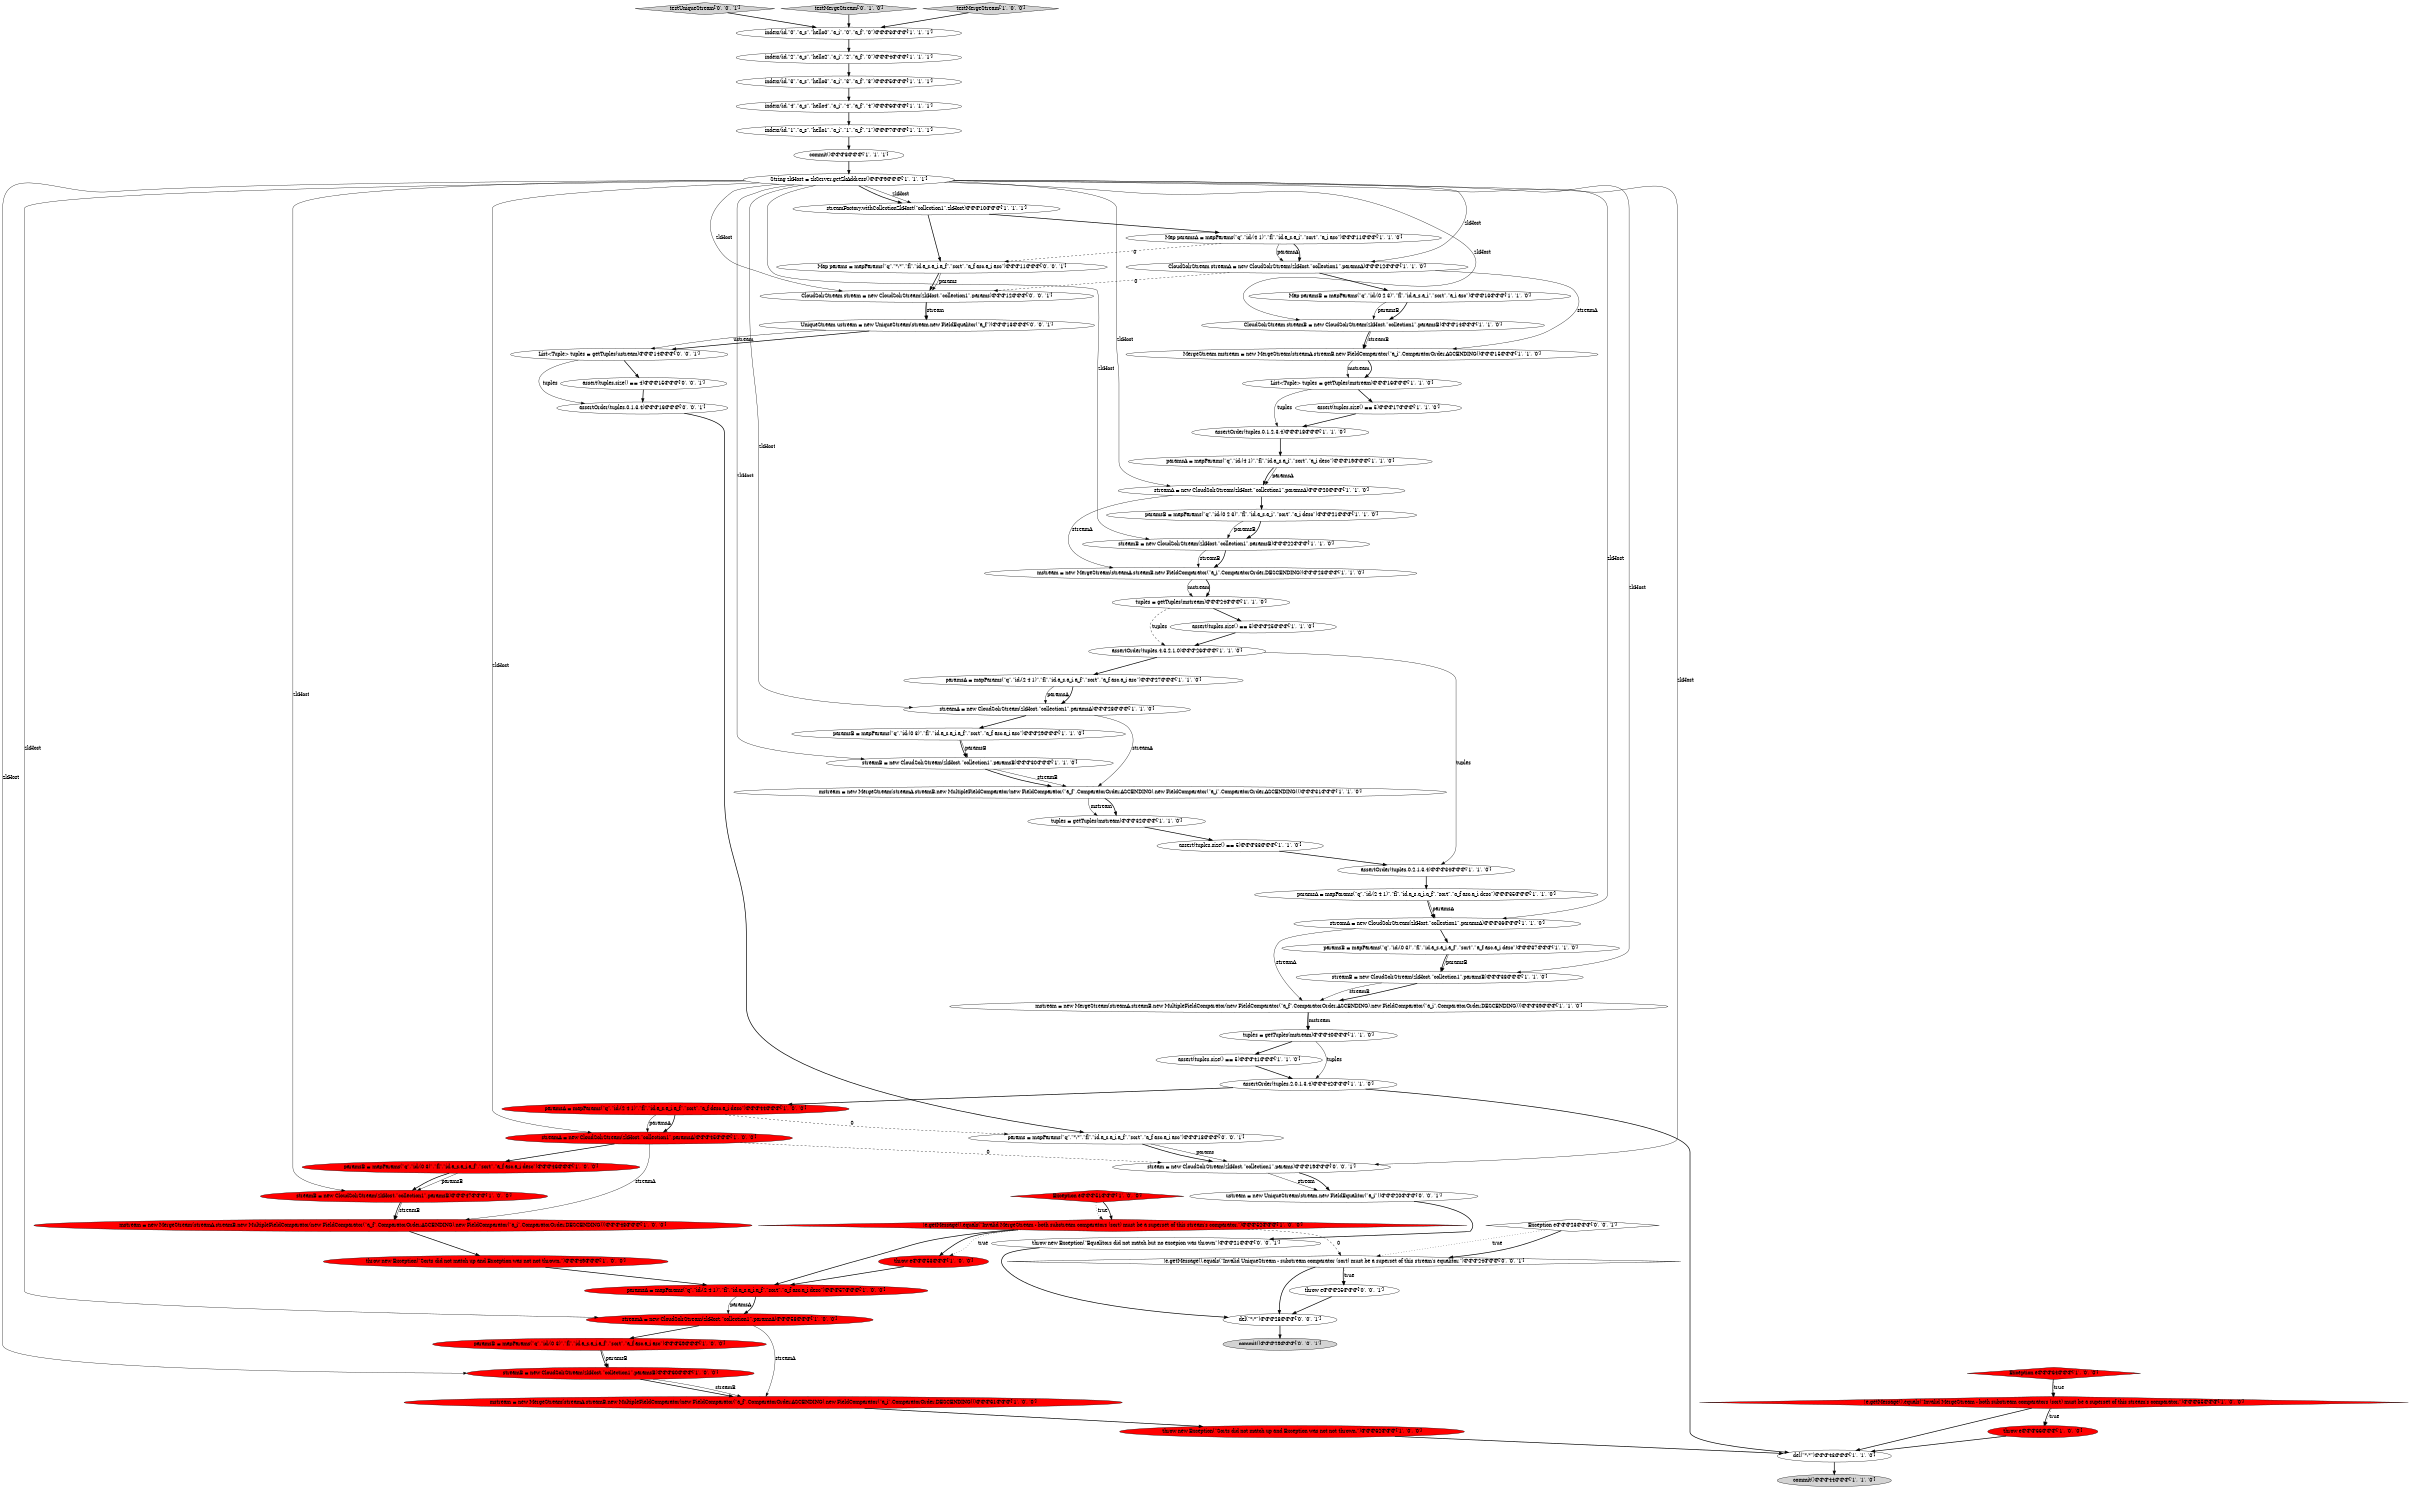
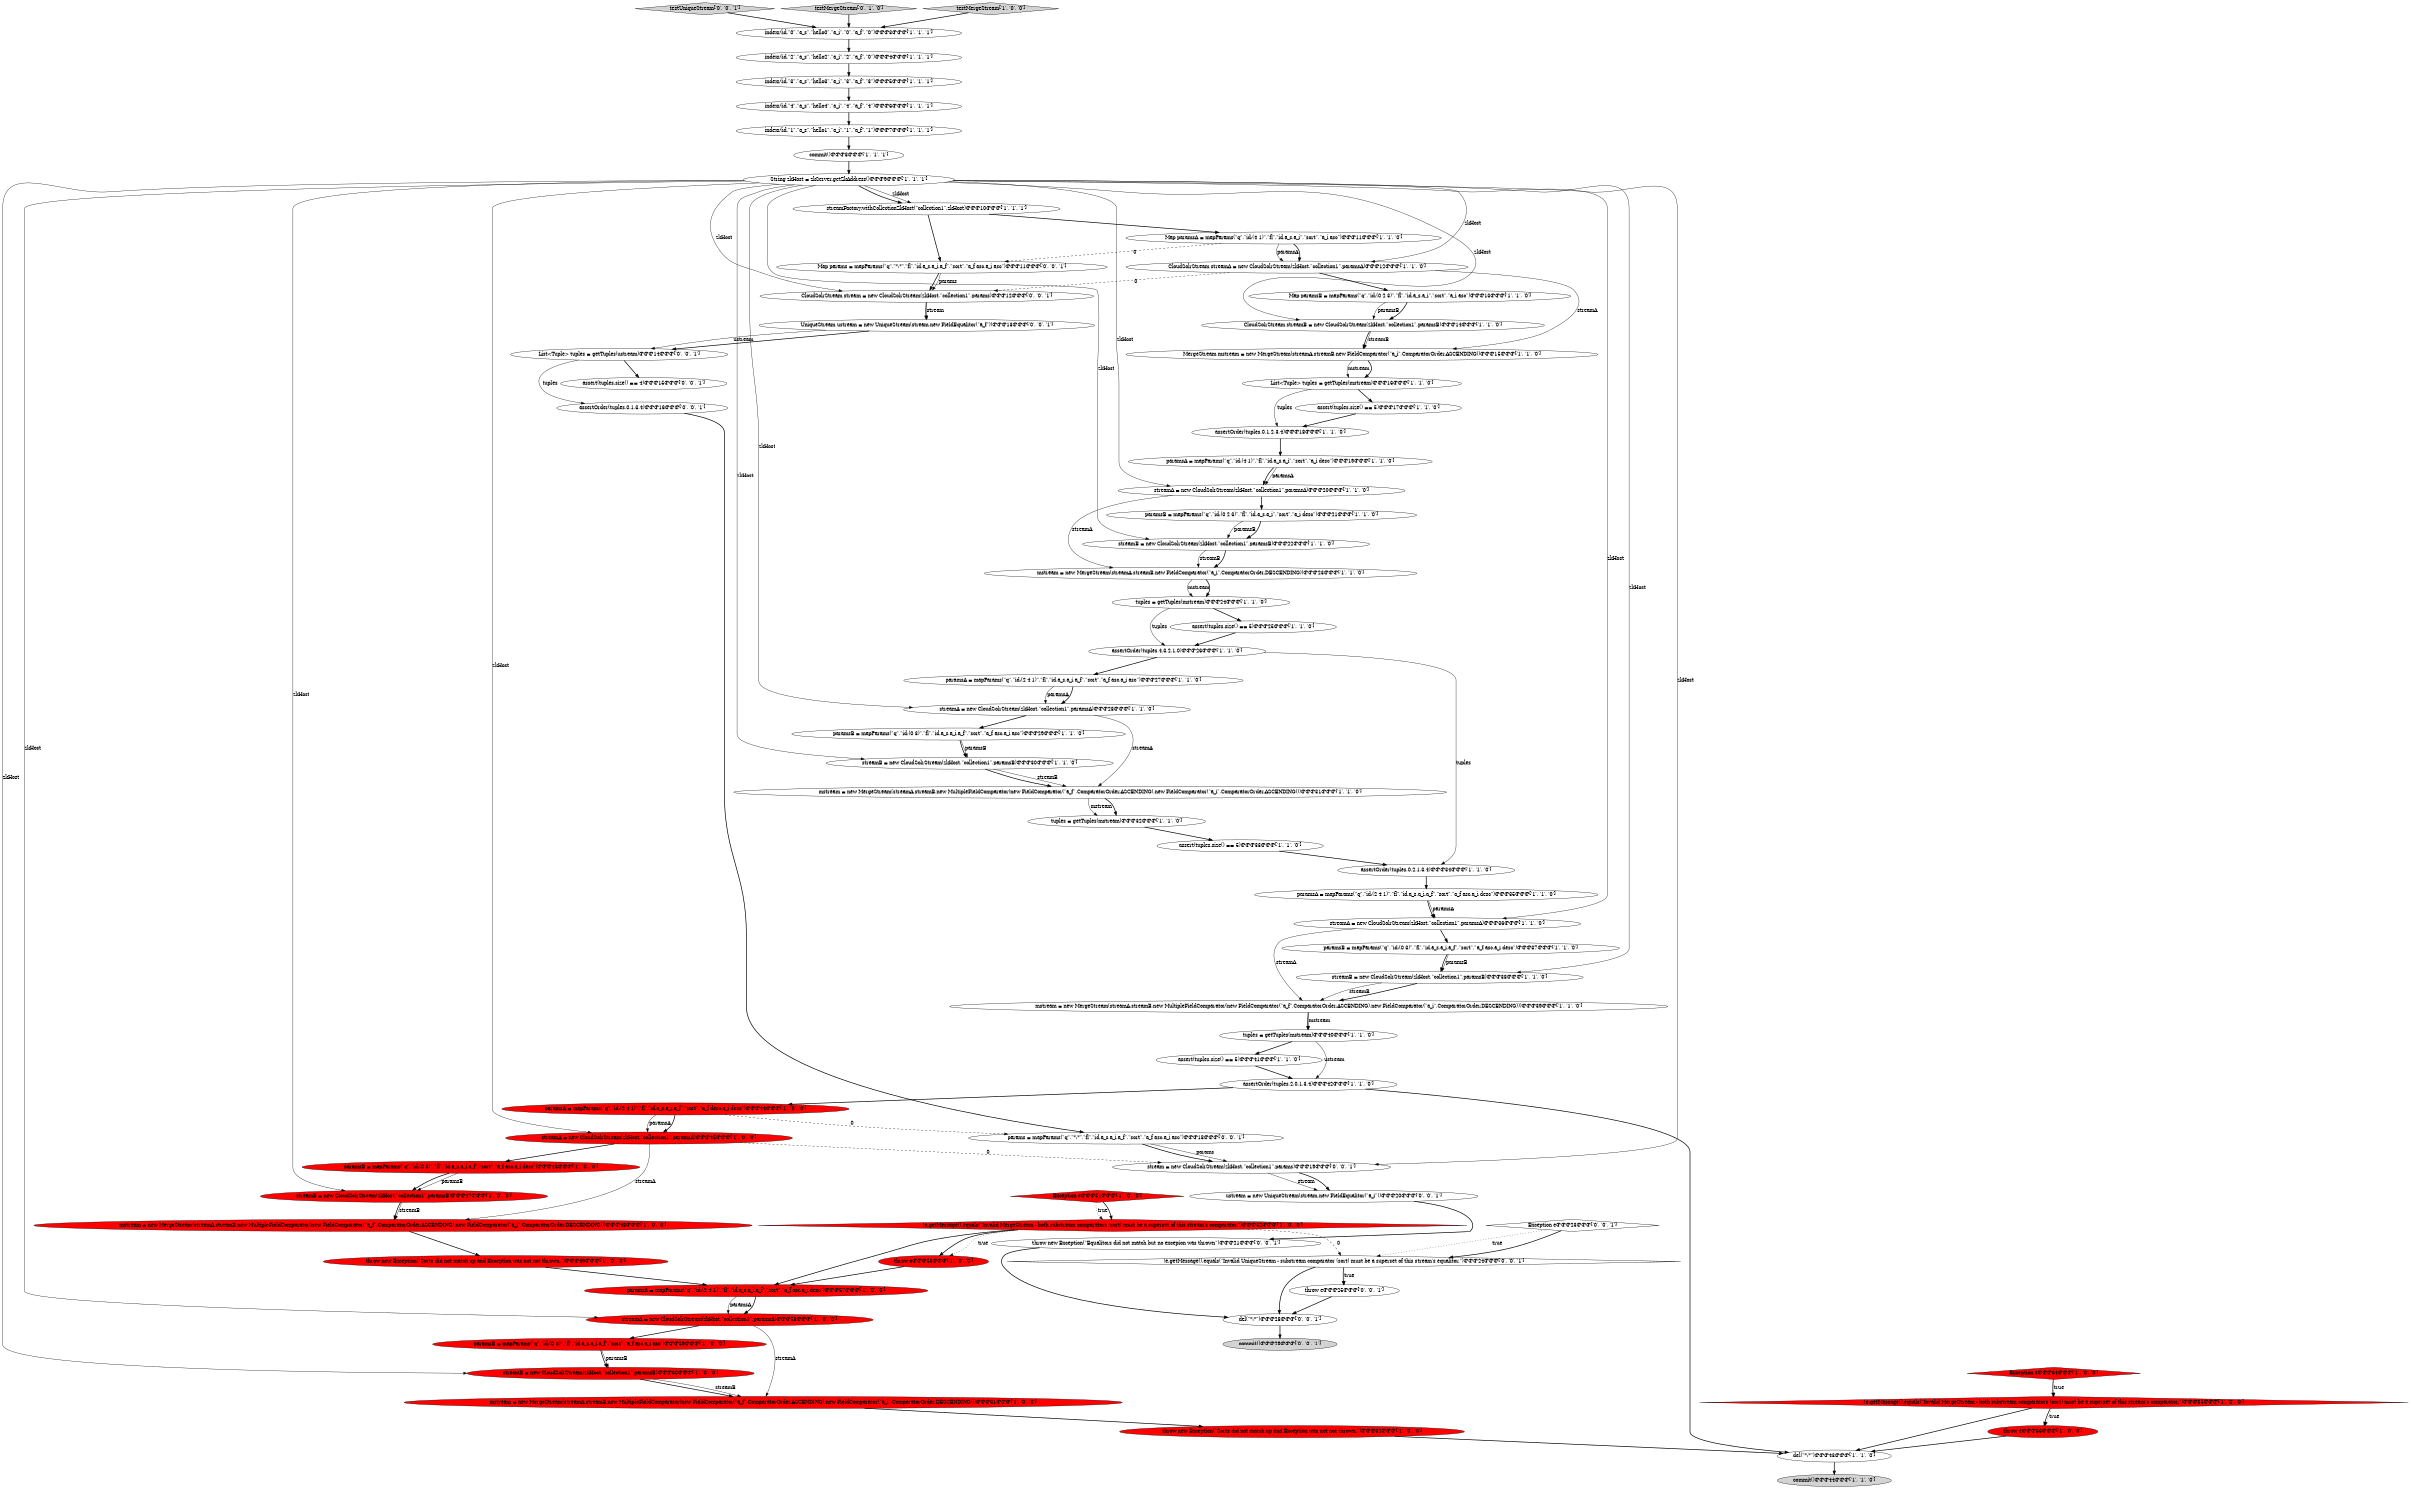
edge "assert(tuples.size() == 4)@@@15@@@['0', '0', '1']" -> "assertOrder(tuples,0,1,3,4)@@@16@@@['0', '0', '1']": removed
edge "tuples = getTuples(mstream)@@@24@@@['1', '1', '0']" -> "assertOrder(tuples,4,3,2,1,0)@@@26@@@['1', '1', '0']": style dashed -> solid
edge "tuples = getTuples(mstream)@@@40@@@['1', '1', '0']" -> "assertOrder(tuples,2,0,1,3,4)@@@42@@@['1', '1', '0']": label "tuples" -> "ustream"
